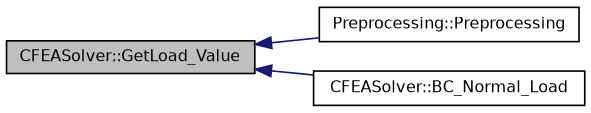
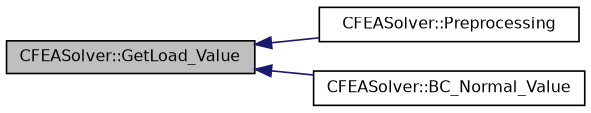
node "Preprocessing::Preprocessing": label "Preprocessing::Preprocessing" -> "CFEASolver::Preprocessing"
node "CFEASolver::BC_Normal_Load": label "CFEASolver::BC_Normal_Load" -> "CFEASolver::BC_Normal_Value"
